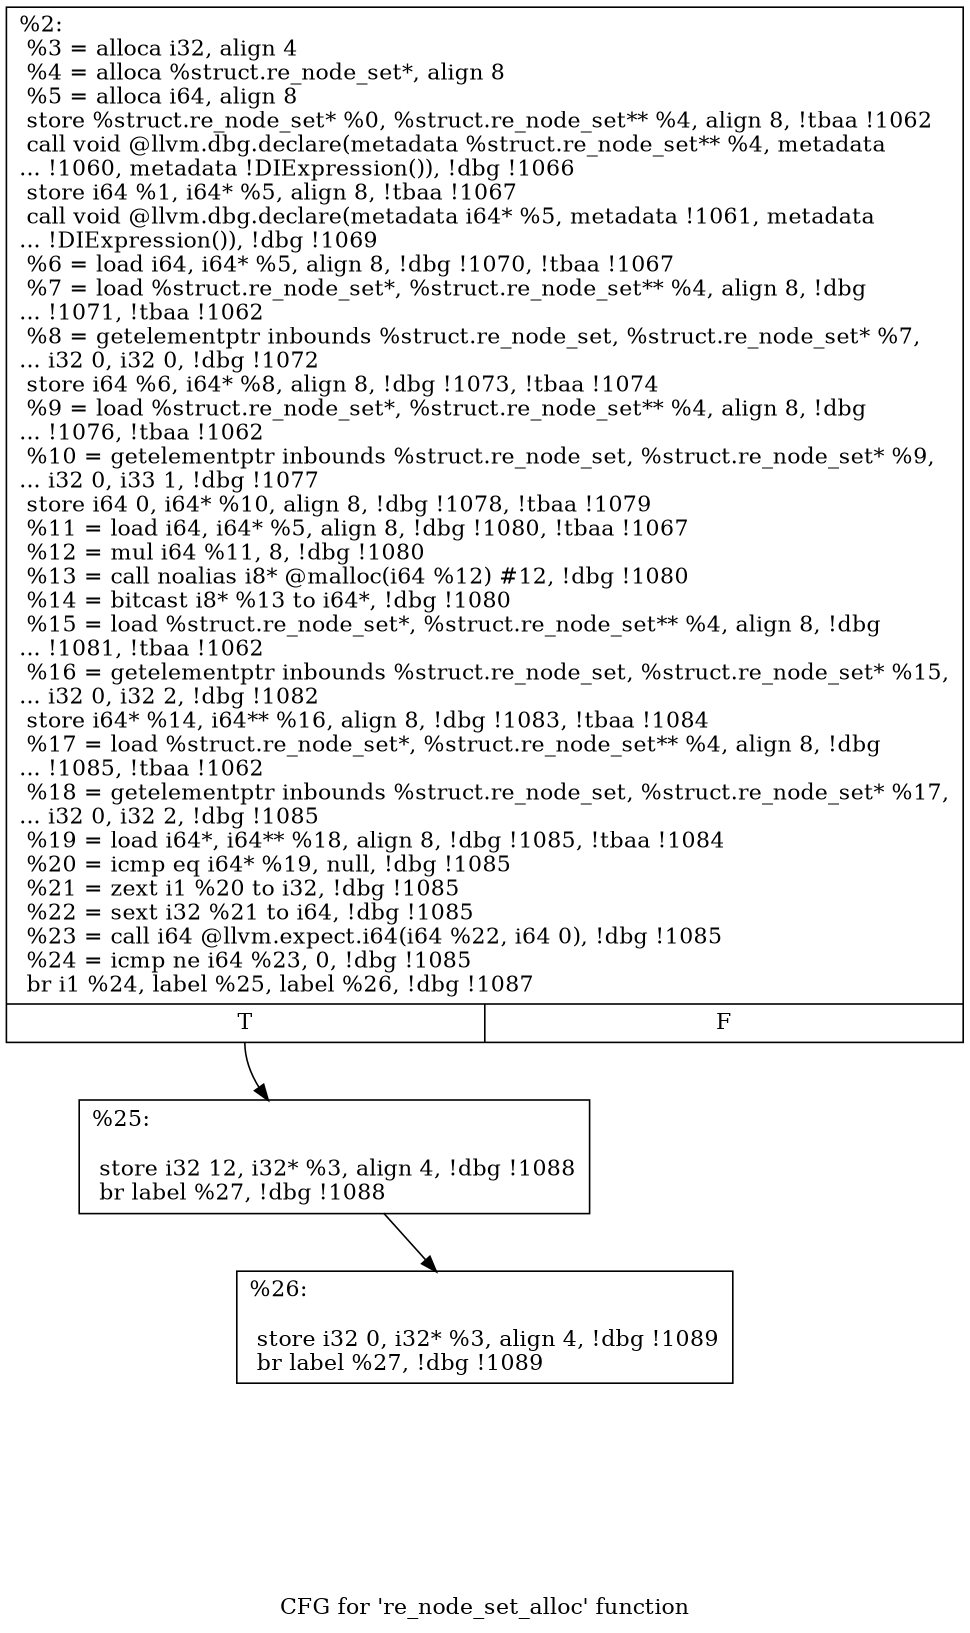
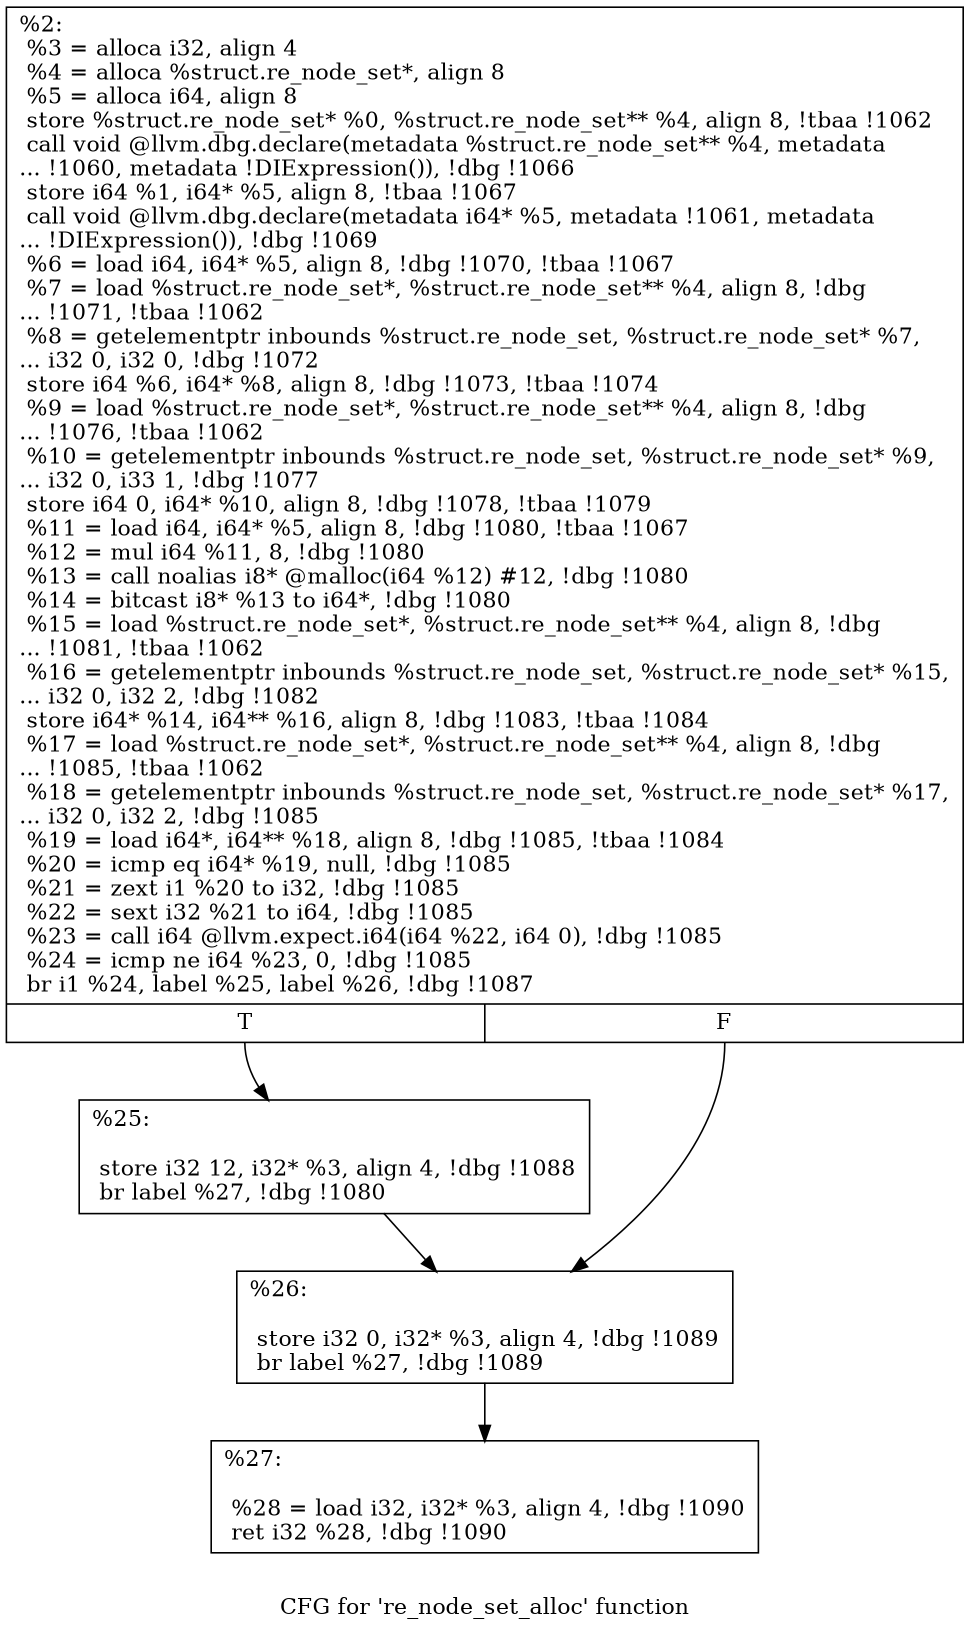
edge "%2:" -> "%26:": added
node "%25:": text "br label %27, !dbg !1088" -> "br label %27, !dbg !1080"
node "%27:": added
